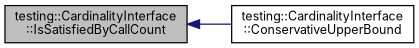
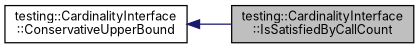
edge "testing::CardinalityInterface ::ConservativeUpperBound" -> "testing::CardinalityInterface ::IsSatisfiedByCallCount": reversed
